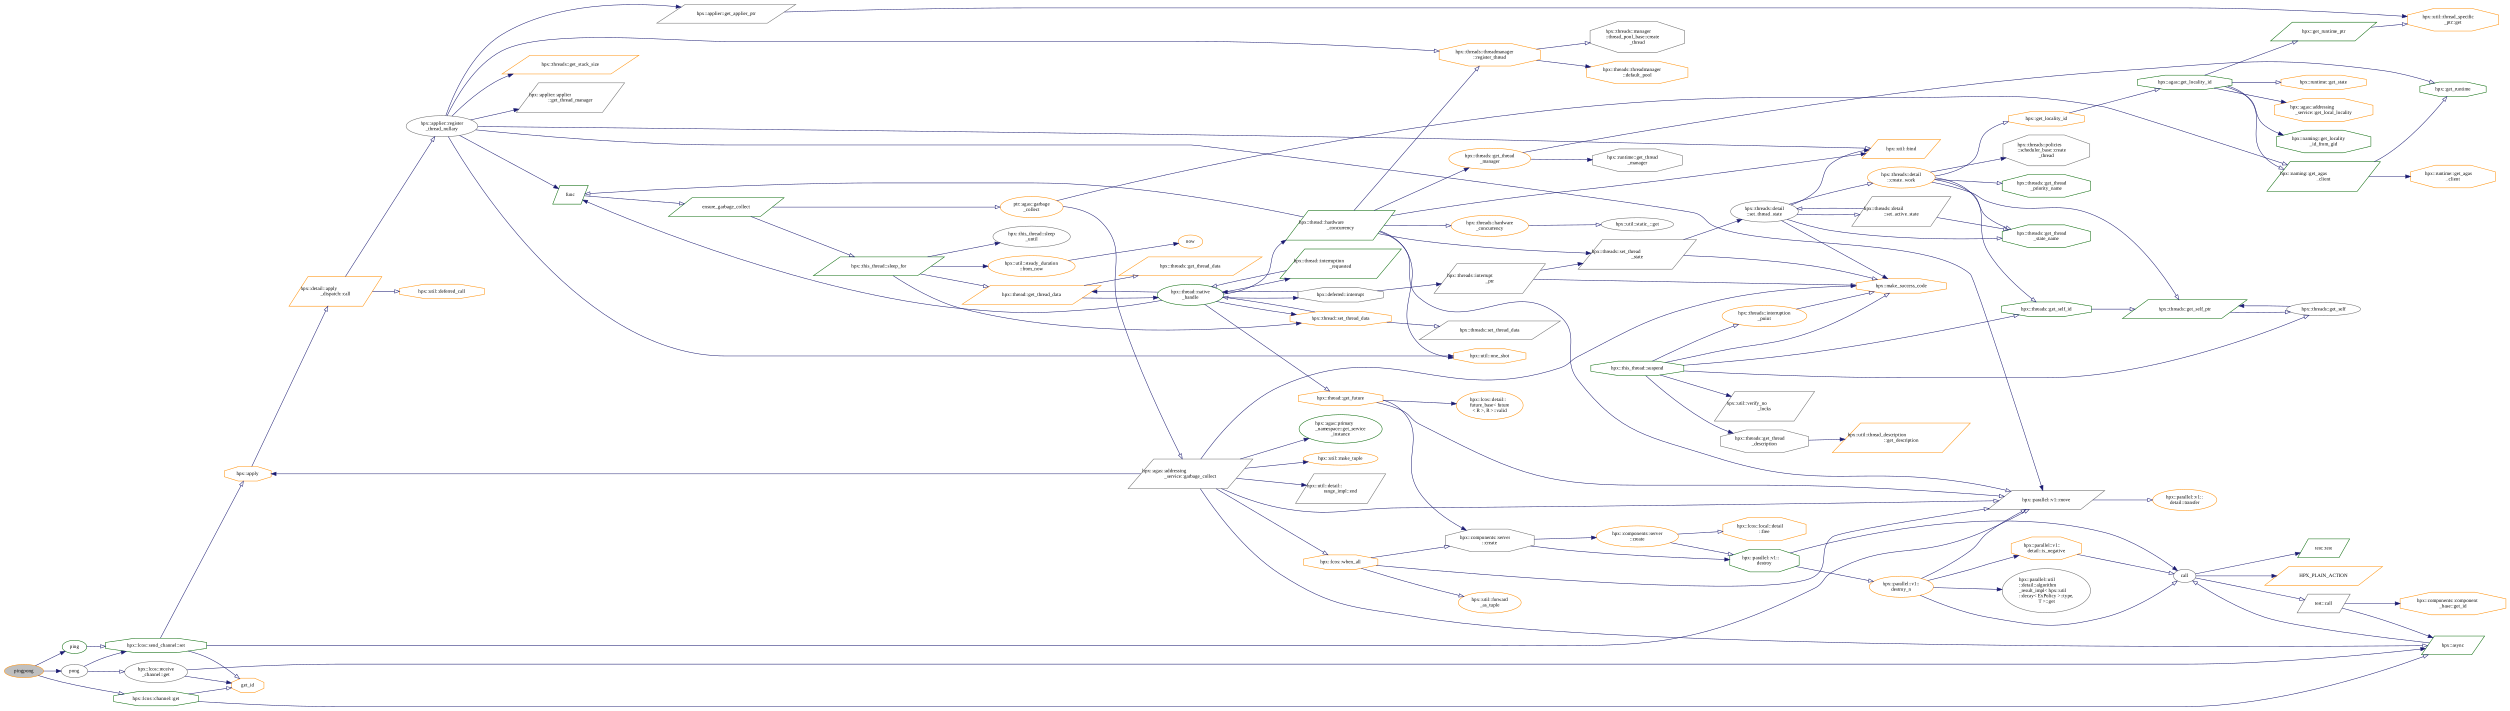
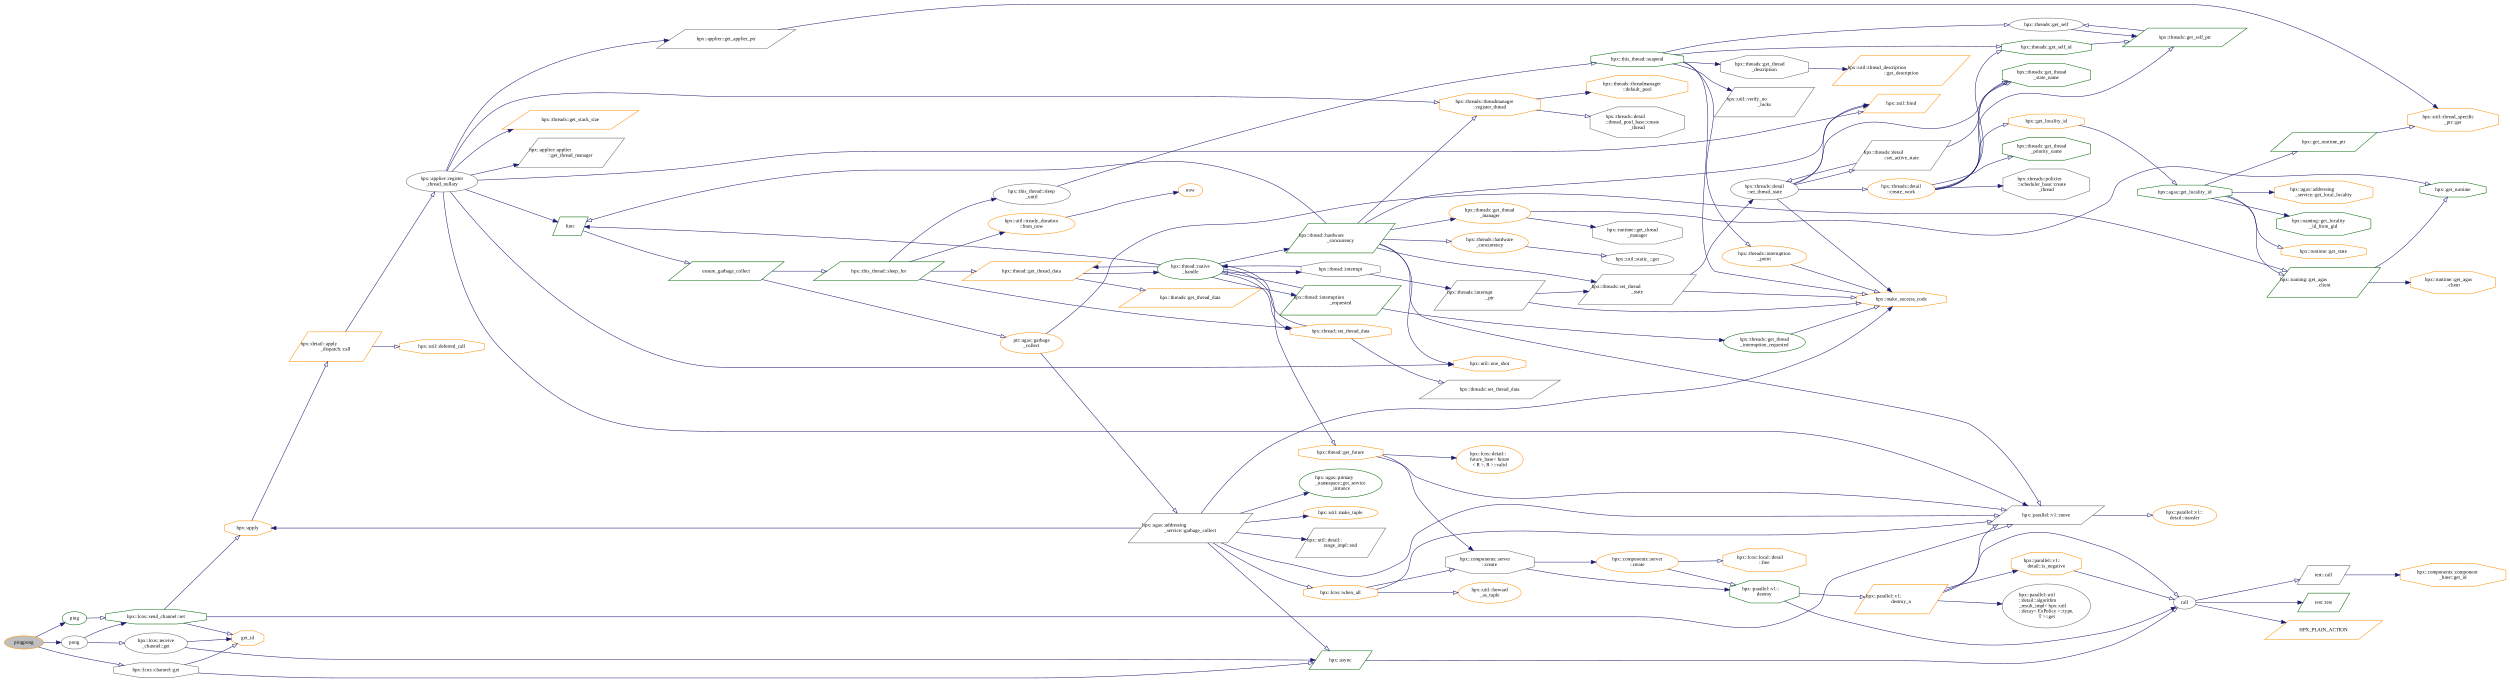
node "hpx::threads::manager ::thread_pool_base::create _thread": label "hpx::threads::manager ::thread_pool_base::create _thread" -> "hpx::threads::detail ::thread_pool_base::create _thread"
edge "hpx::this_thread::sleep _until" -> "hpx::this_thread::suspend": added
node "hpx::deferred::interrupt": label "hpx::deferred::interrupt" -> "hpx::thread::interrupt"
node "hpx::threads::get_thread _interruption_requested": added
node "hpx::parallel::v1:: destroy_n": shape ellipse -> parallelogram
edge "test::call" -> "hpx::async": removed
node "hpx::lcos::channel::get": color darkgreen -> gray40
